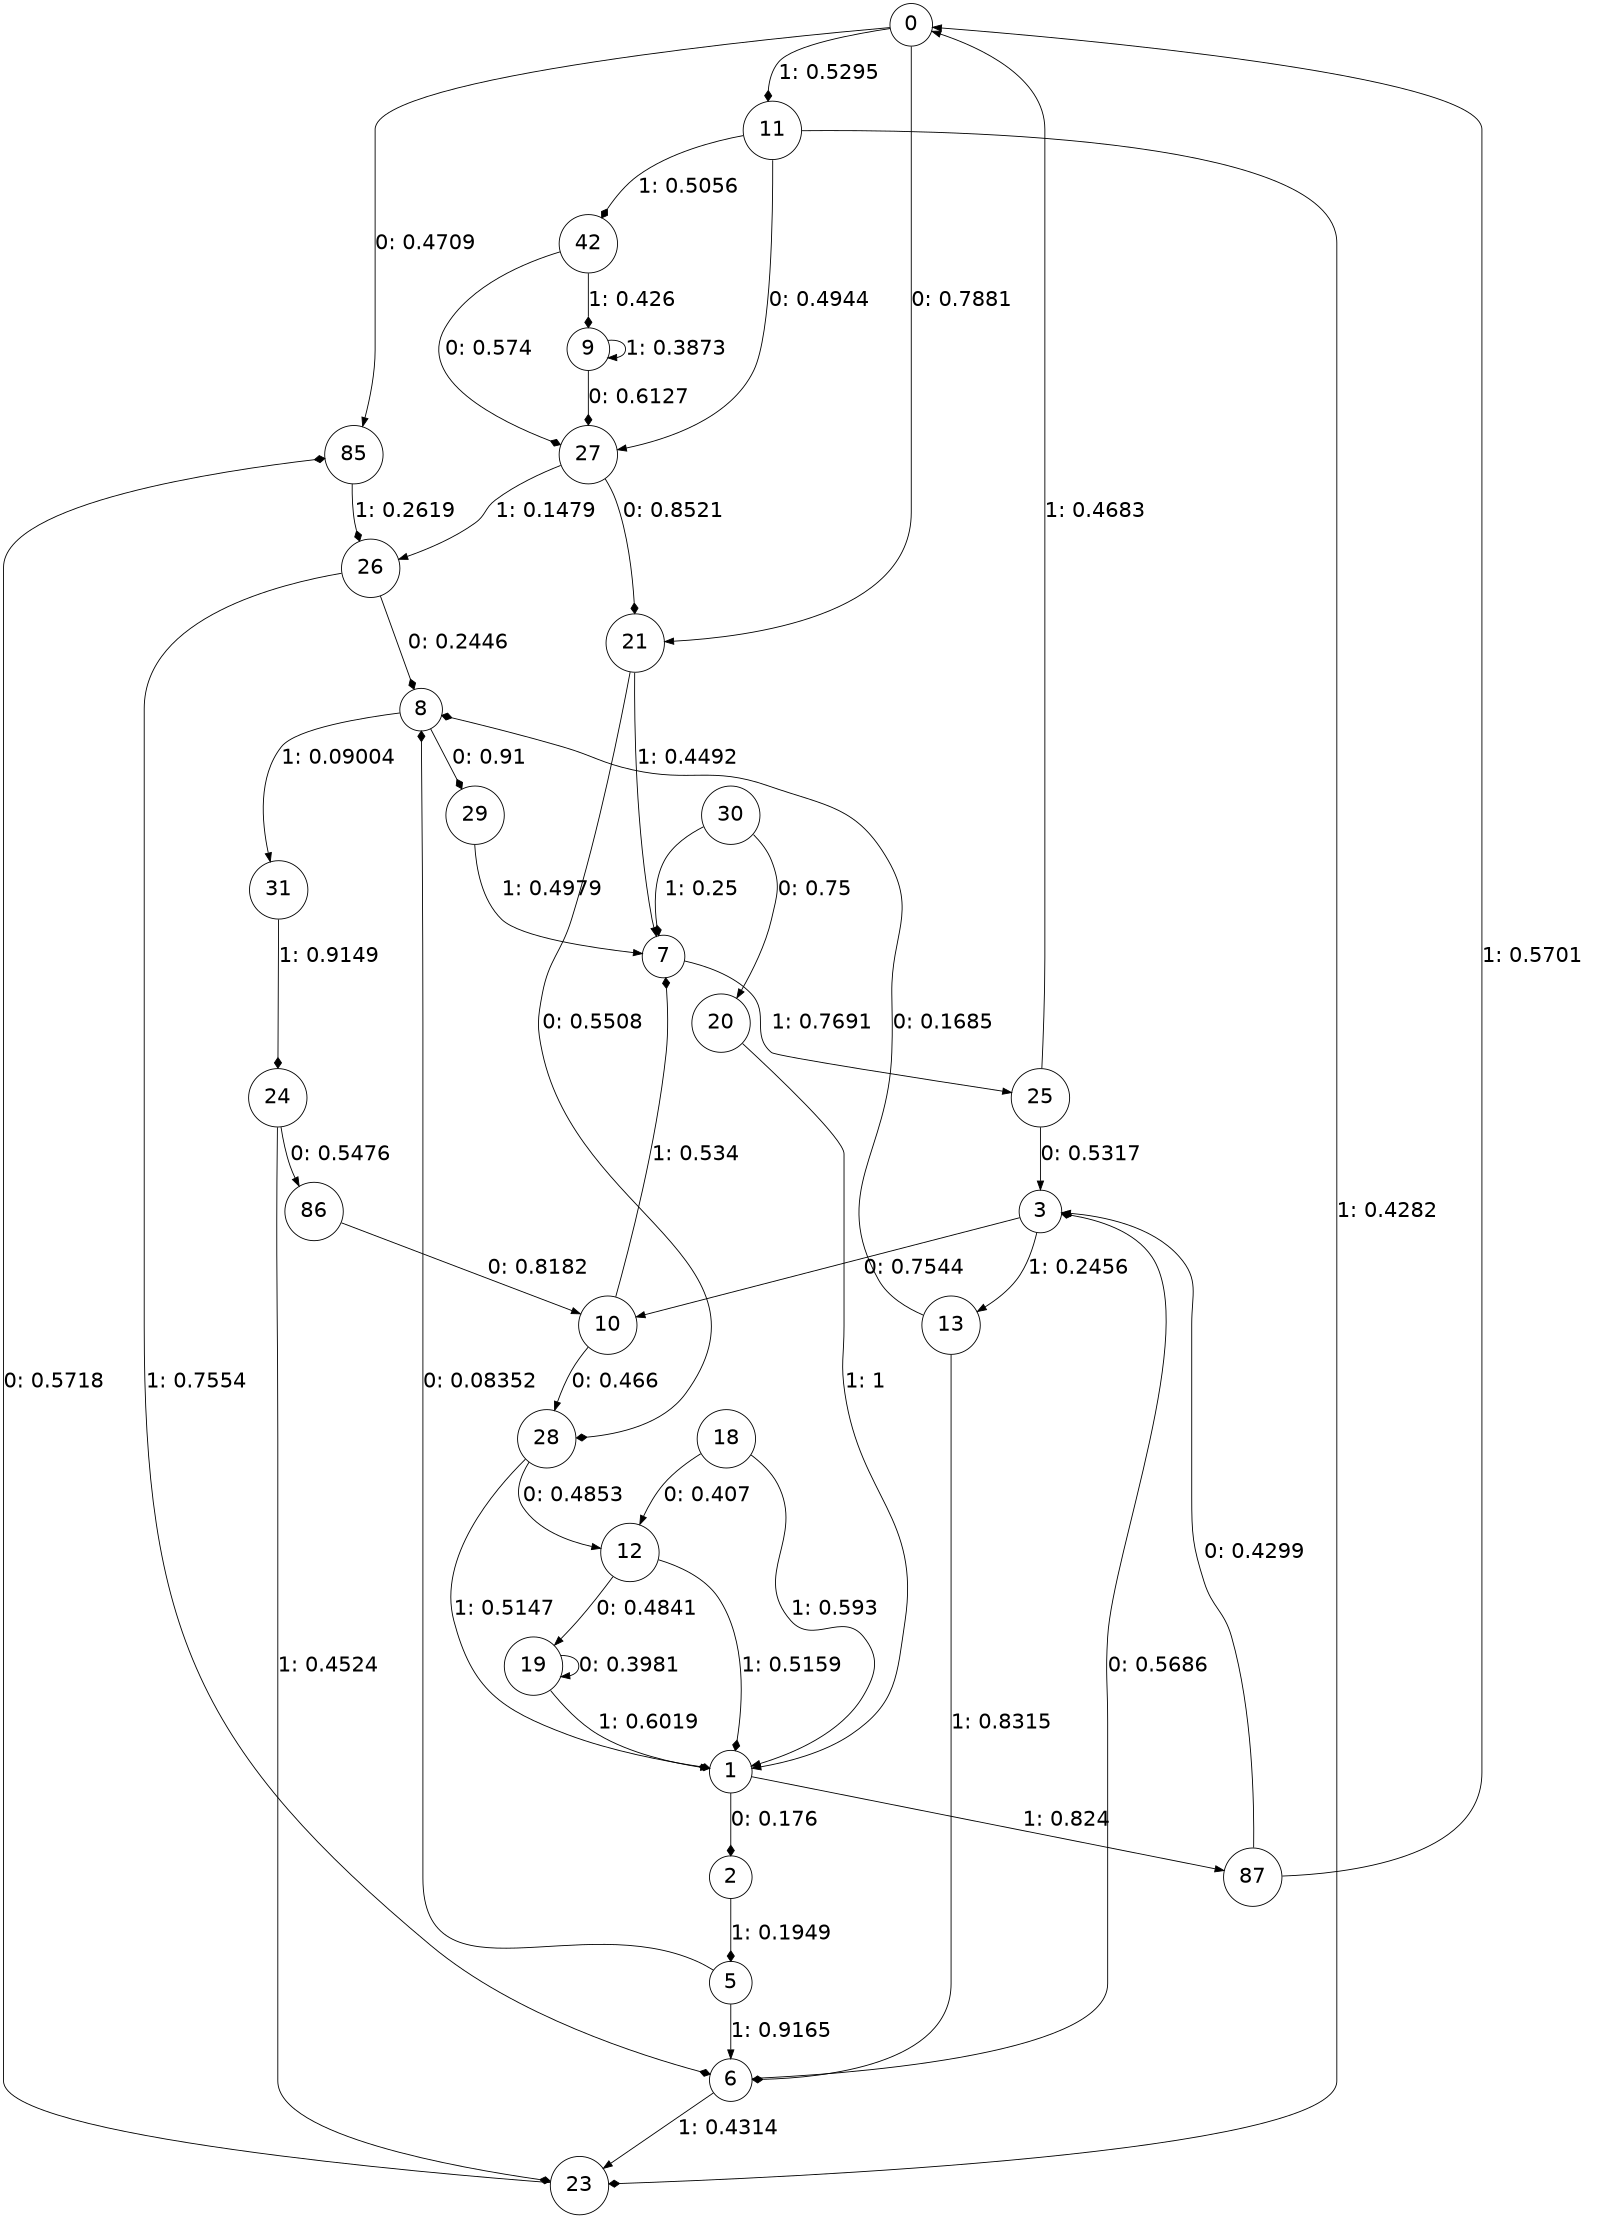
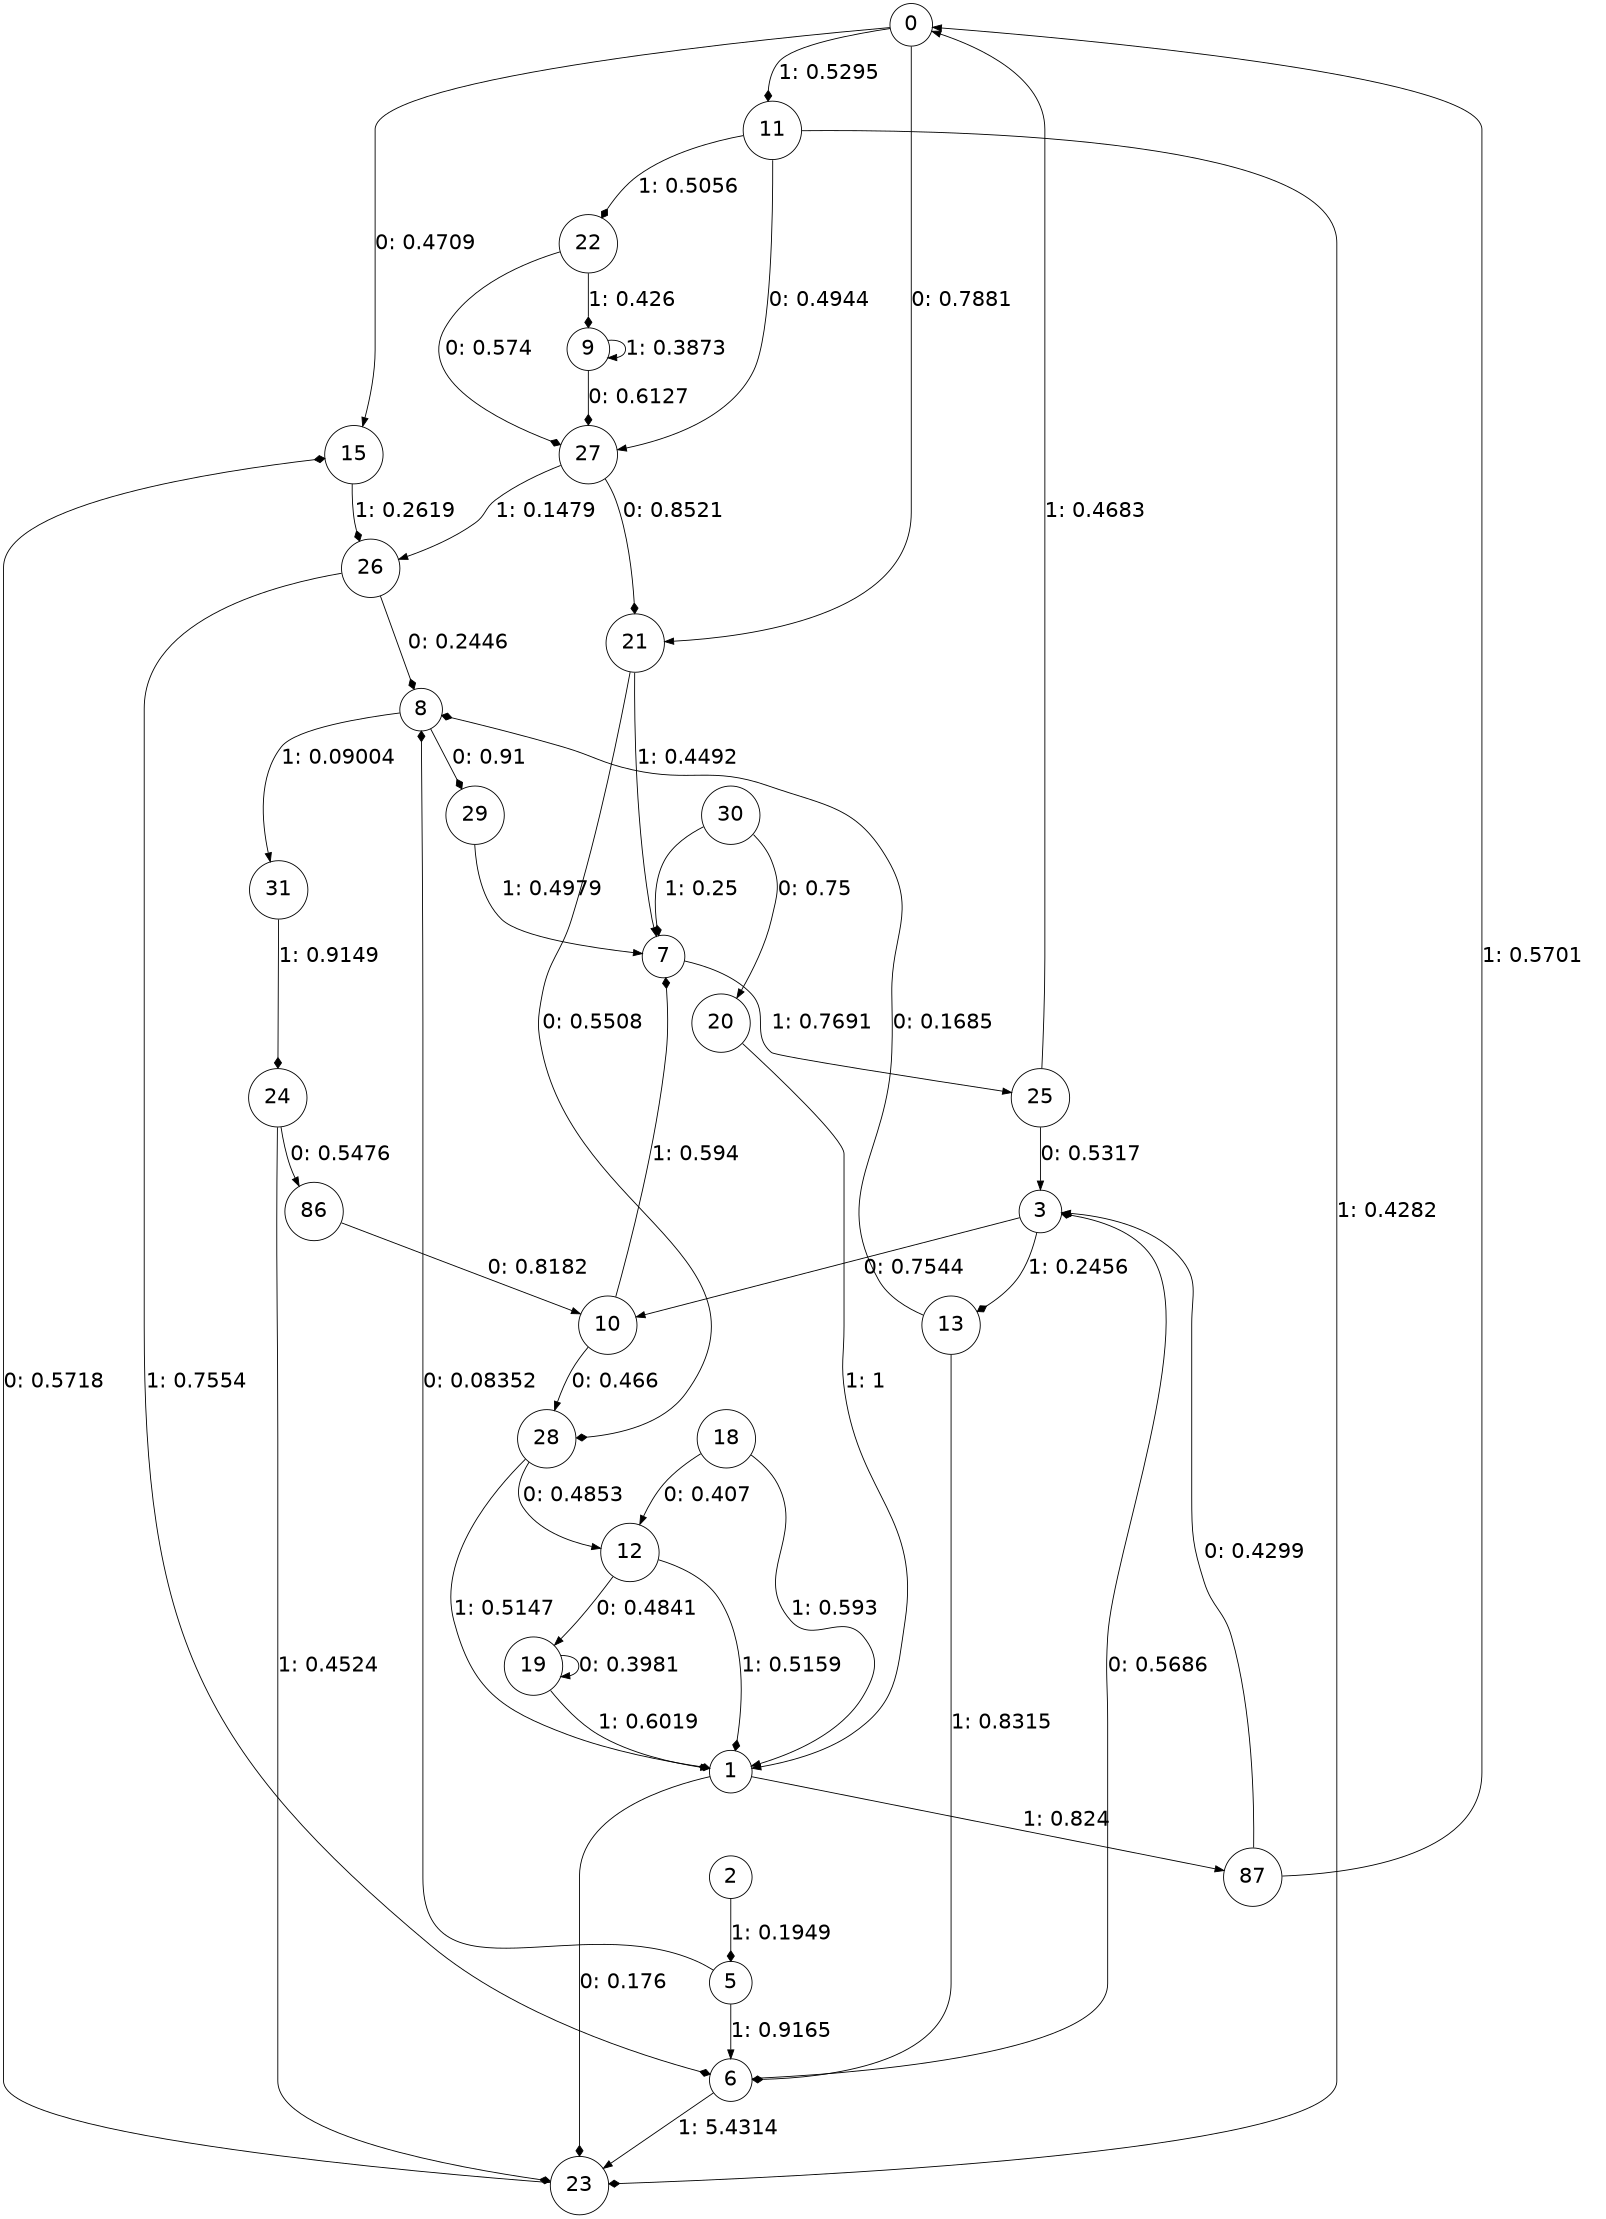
node "42": label "42" -> "22"
node "85": label "85" -> "15"
edge "10" -> "7": label "1: 0.534    " -> "1: 0.594    "
edge "3" -> "13": arrowhead normal -> diamond
edge "1" -> "2": now "1" -> "23"
edge "6" -> "23": label "1: 0.4314   " -> "1: 5.4314   "
